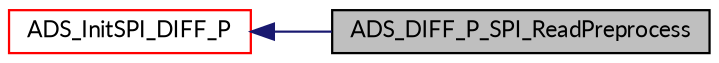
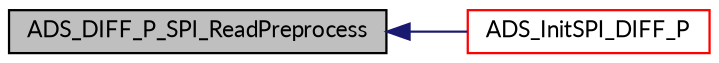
edge "ADS_DIFF_P_SPI_ReadPreprocess" -> "ADS_InitSPI_DIFF_P": reversed
